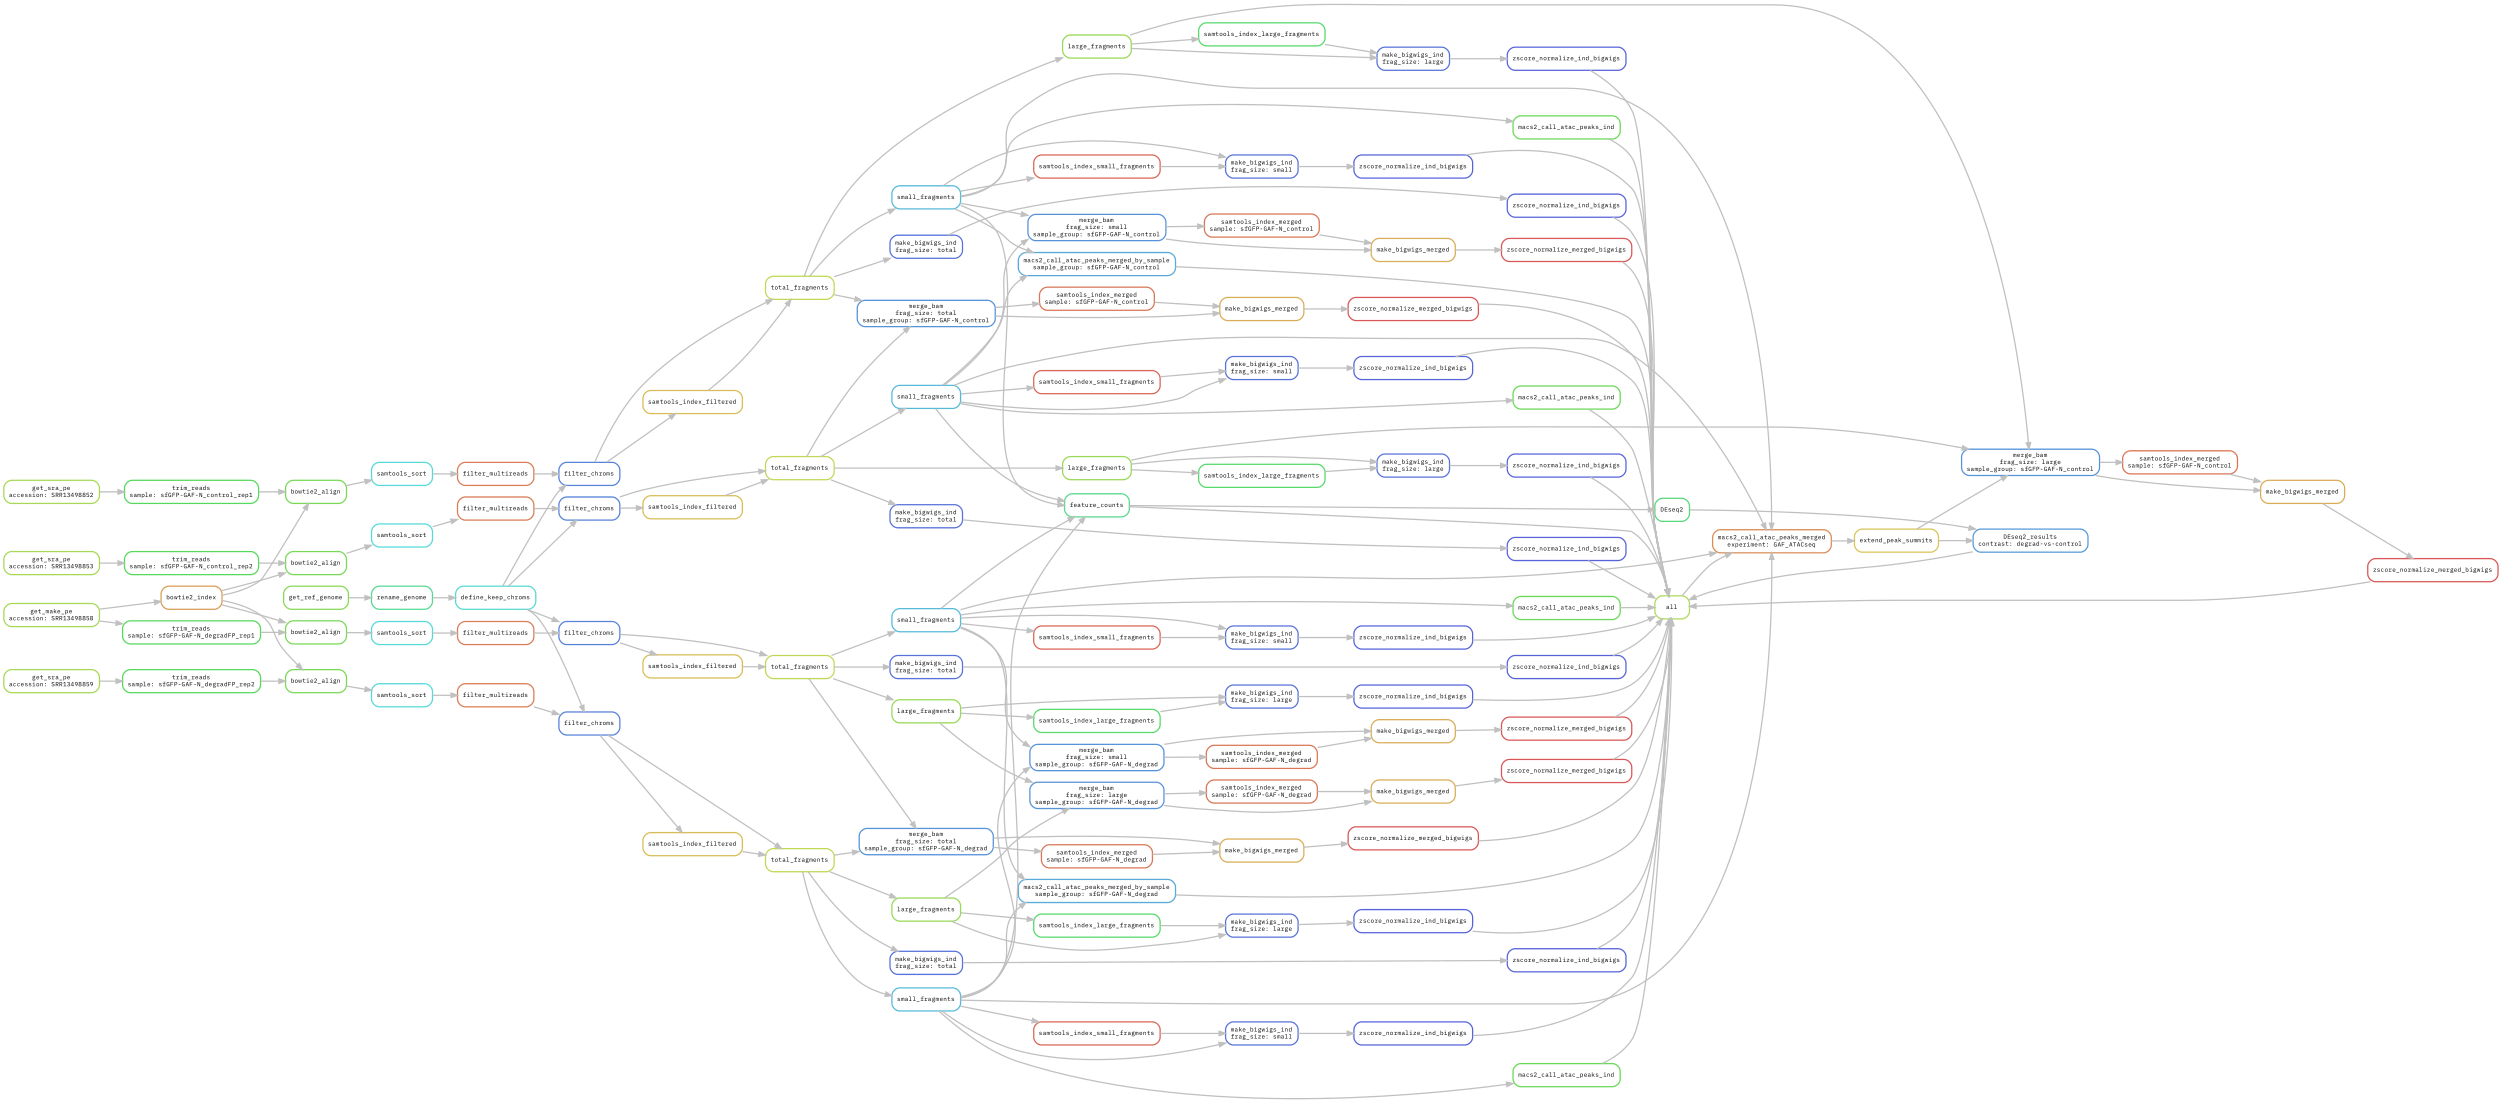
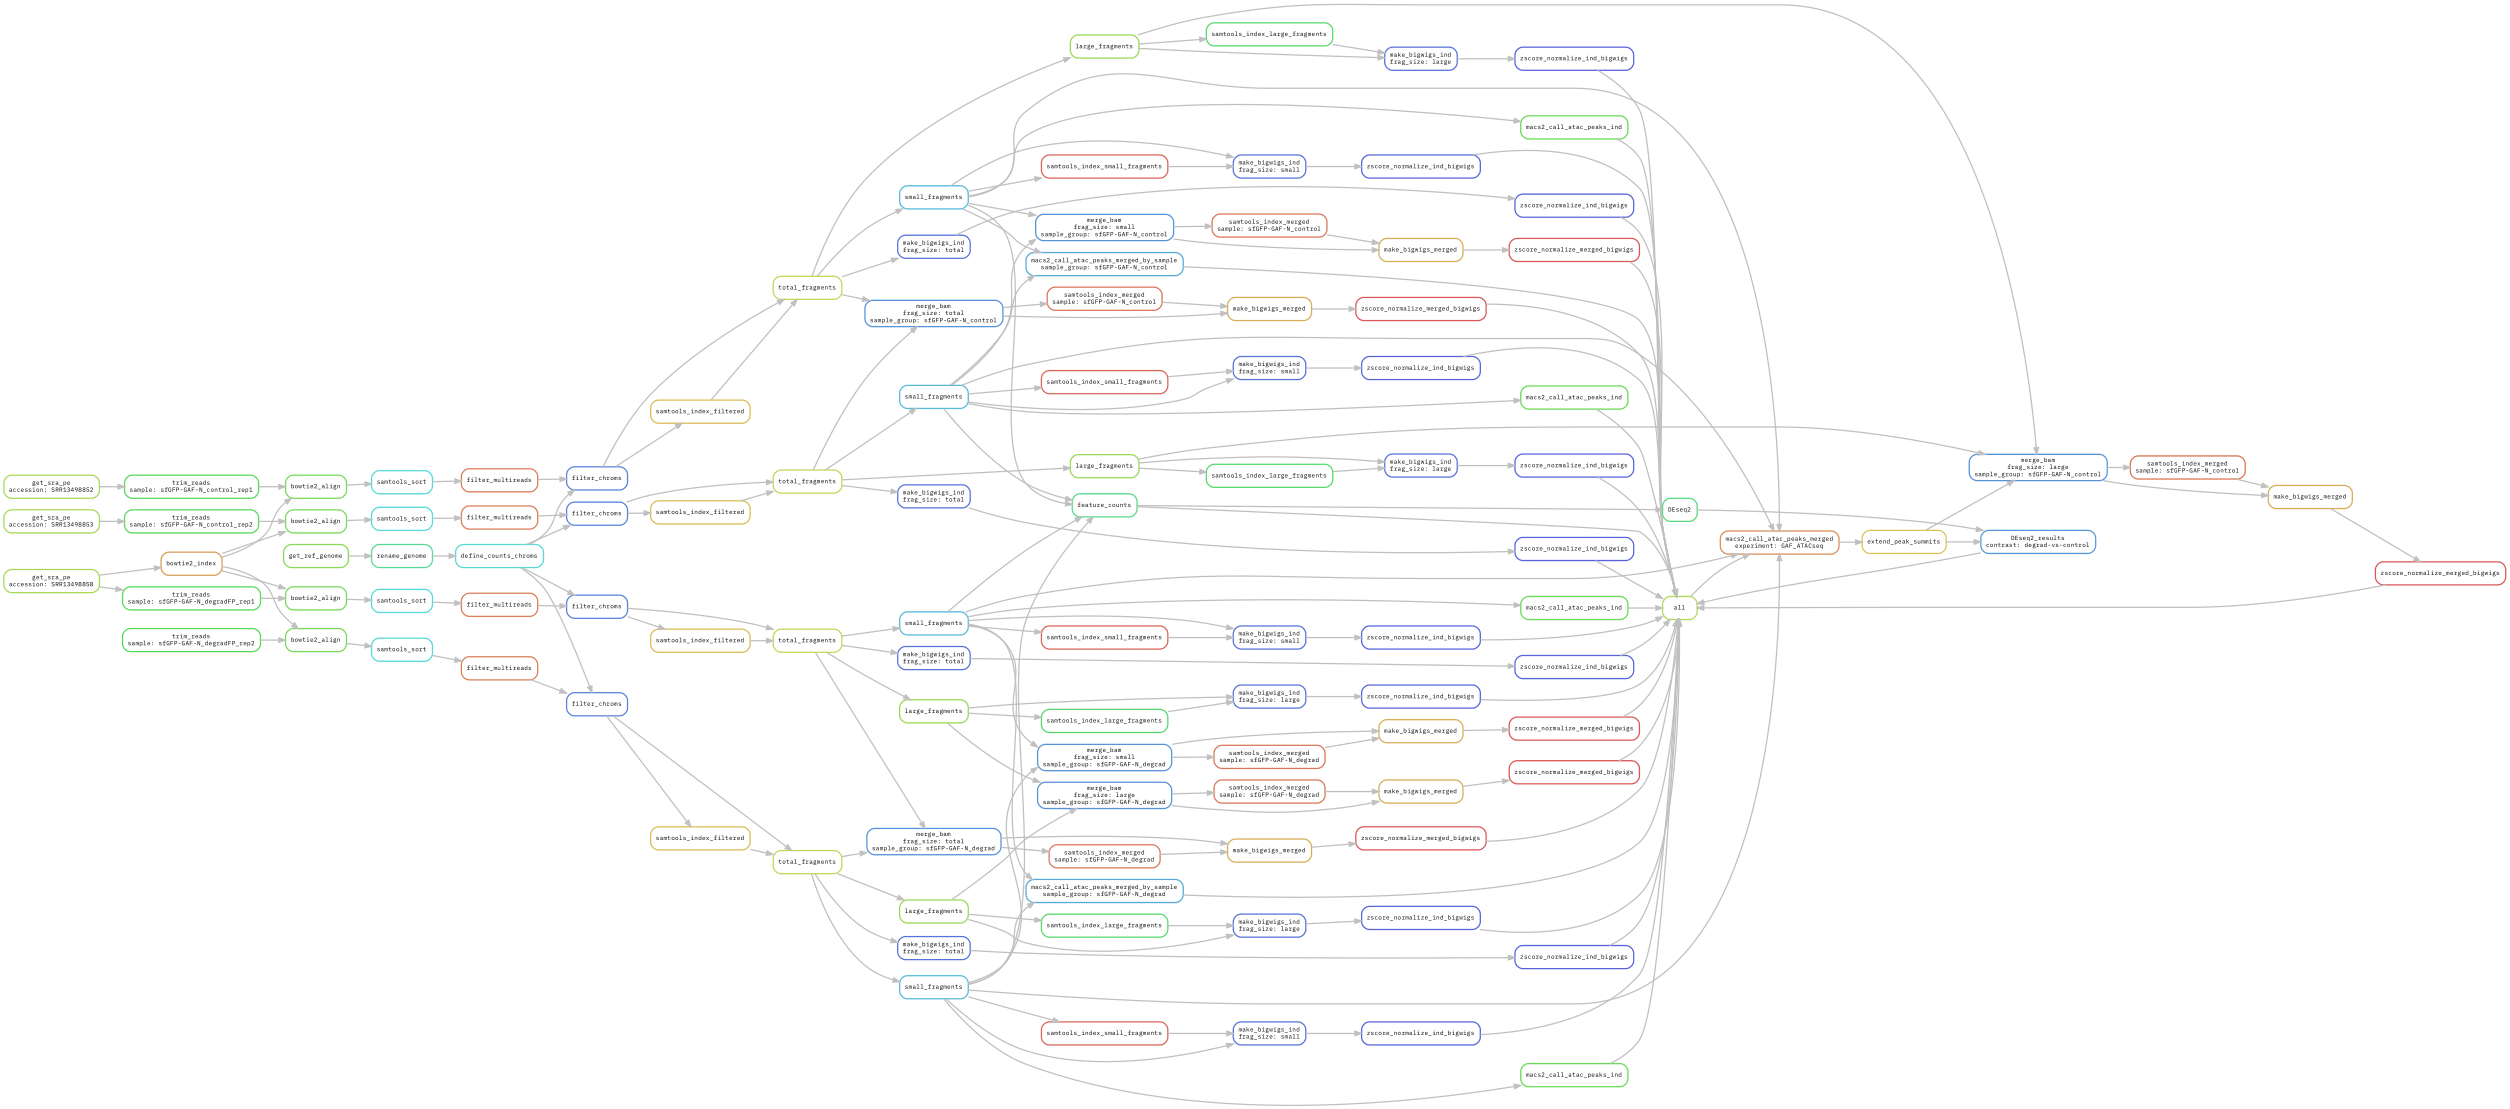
node "define_keep_chroms": label "define_keep_chroms" -> "define_counts_chroms"
node "get_make_pe accession: SRR13498858": label "get_make_pe accession: SRR13498858" -> "get_sra_pe accession: SRR13498858"
node "get_sra_pe accession: SRR13498859": removed
